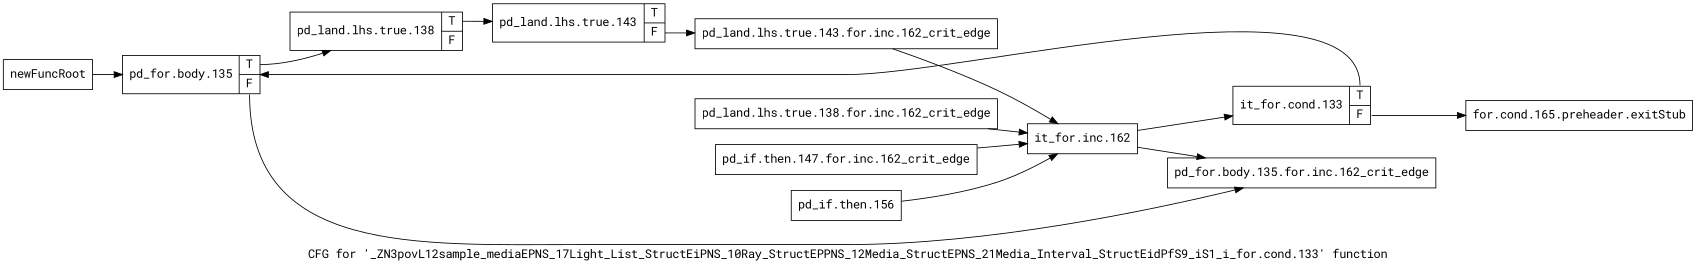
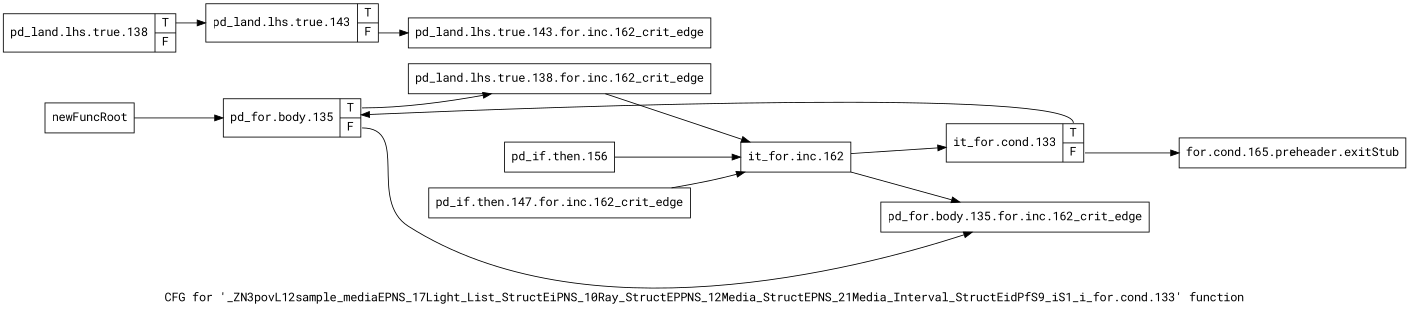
edge "pd_for.body.135" -> "pd_land.lhs.true.138": now "pd_for.body.135" -> "pd_land.lhs.true.138.for.inc.162_crit_edge"
edge "pd_land.lhs.true.143.for.inc.162_crit_edge" -> "it_for.inc.162": removed
